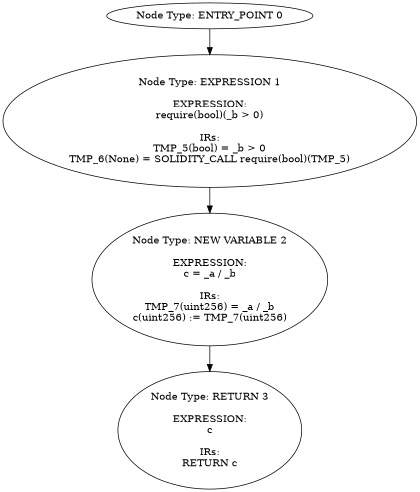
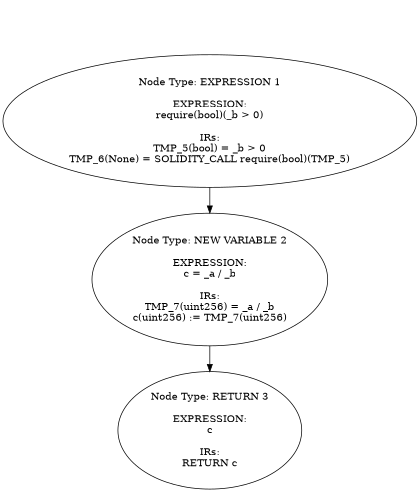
node "Node Type: ENTRY_POINT 0": removed
